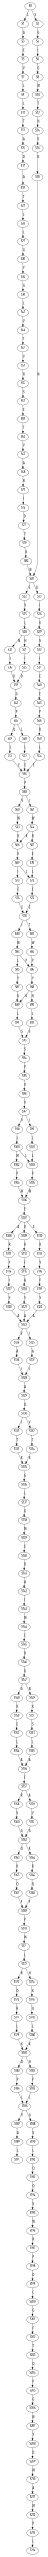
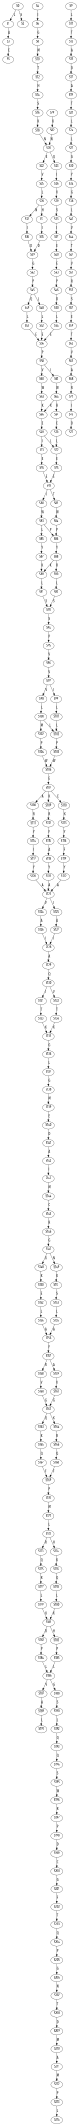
edge "S2" -> "S4": removed, label "G"
node "S7": removed
edge "S77" -> "S79": removed, label "T"
